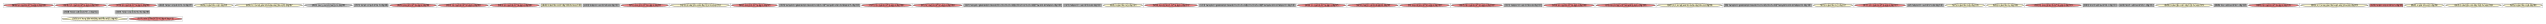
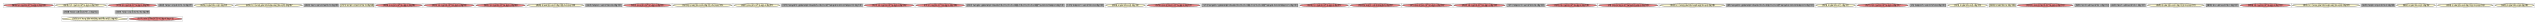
node "[34/39]  %11 = load i32, i32* %i, align 4, !dbg !1022": fillcolor lightcoral -> lemonchiffon
node "[40/41]  %rem = srem i32 %call10, 10, !dbg !999": shape ellipse -> box
node "[70/71]  %cmp5 = icmp slt i32 %2, 10, !dbg !986": fillcolor grey -> lemonchiffon
node "[48/49]  br label %for.cond7, !dbg !1008, !llvm.loop !1009": shape box -> ellipse
node "[66/67]  store i32 0, i32* %j, align 4, !dbg !973": fillcolor lightcoral -> lemonchiffon
node "[82/83]  br label %for.inc, !dbg !1006": shape ellipse -> box
node "[92/93]  %cmp8 = icmp slt i32 %3, 5, !dbg !995": fillcolor lightcoral -> grey
